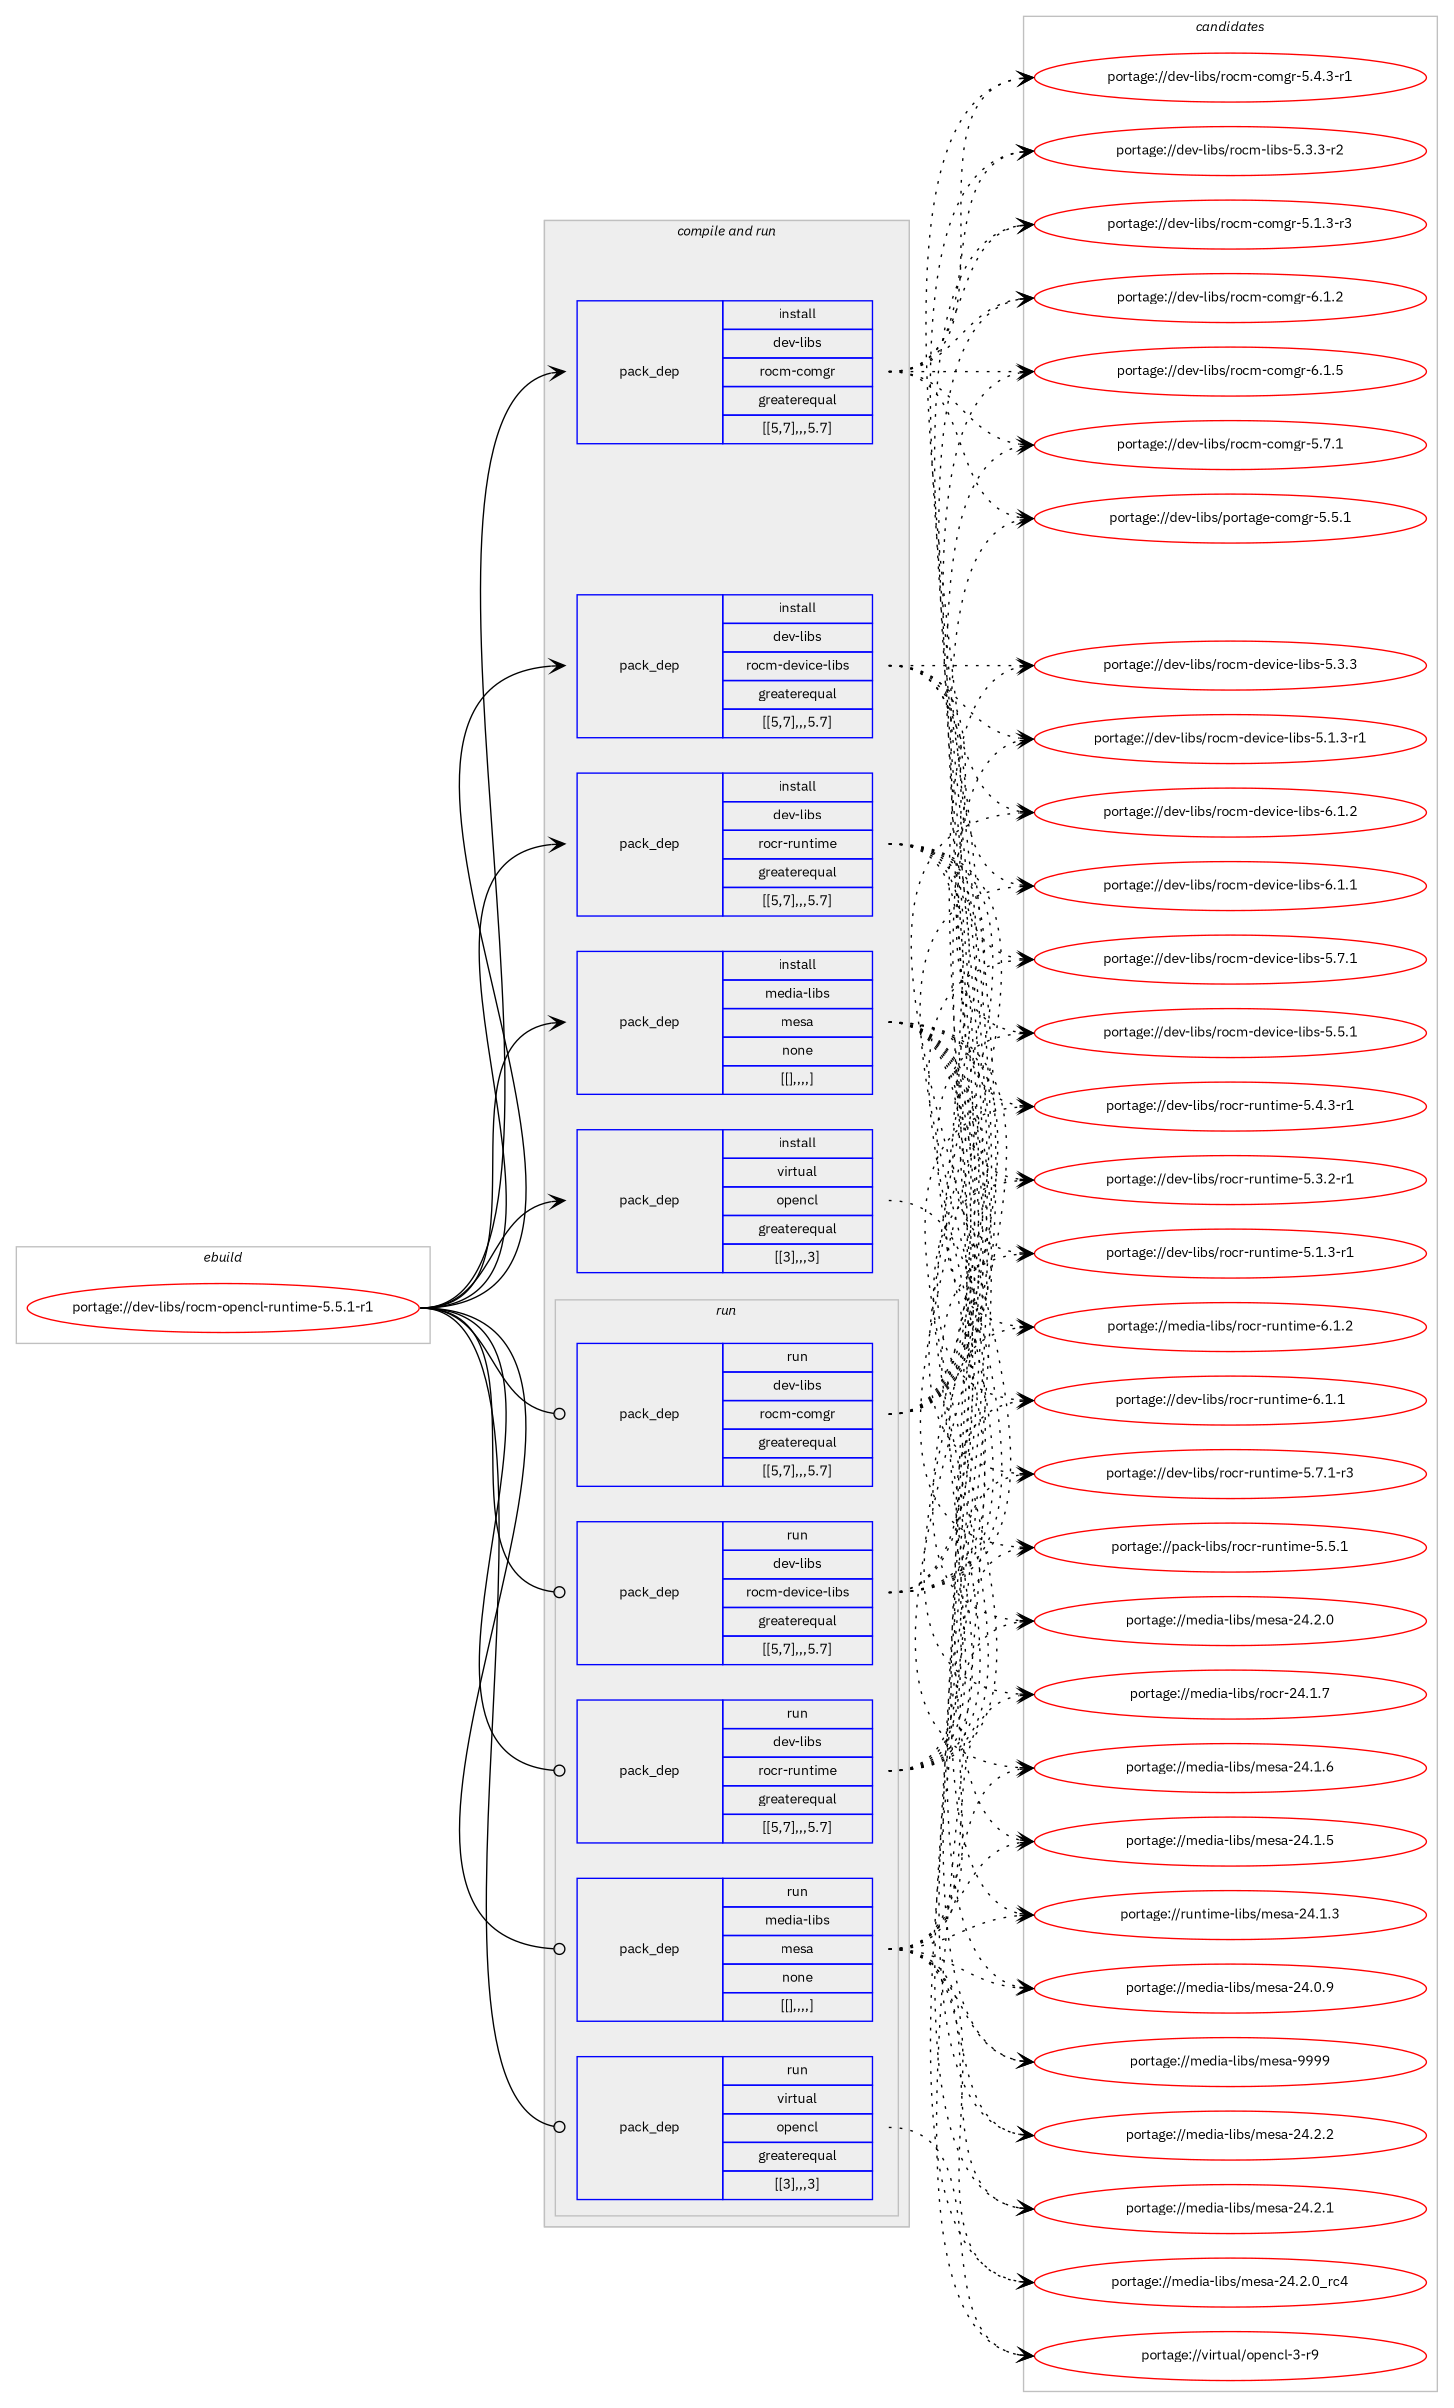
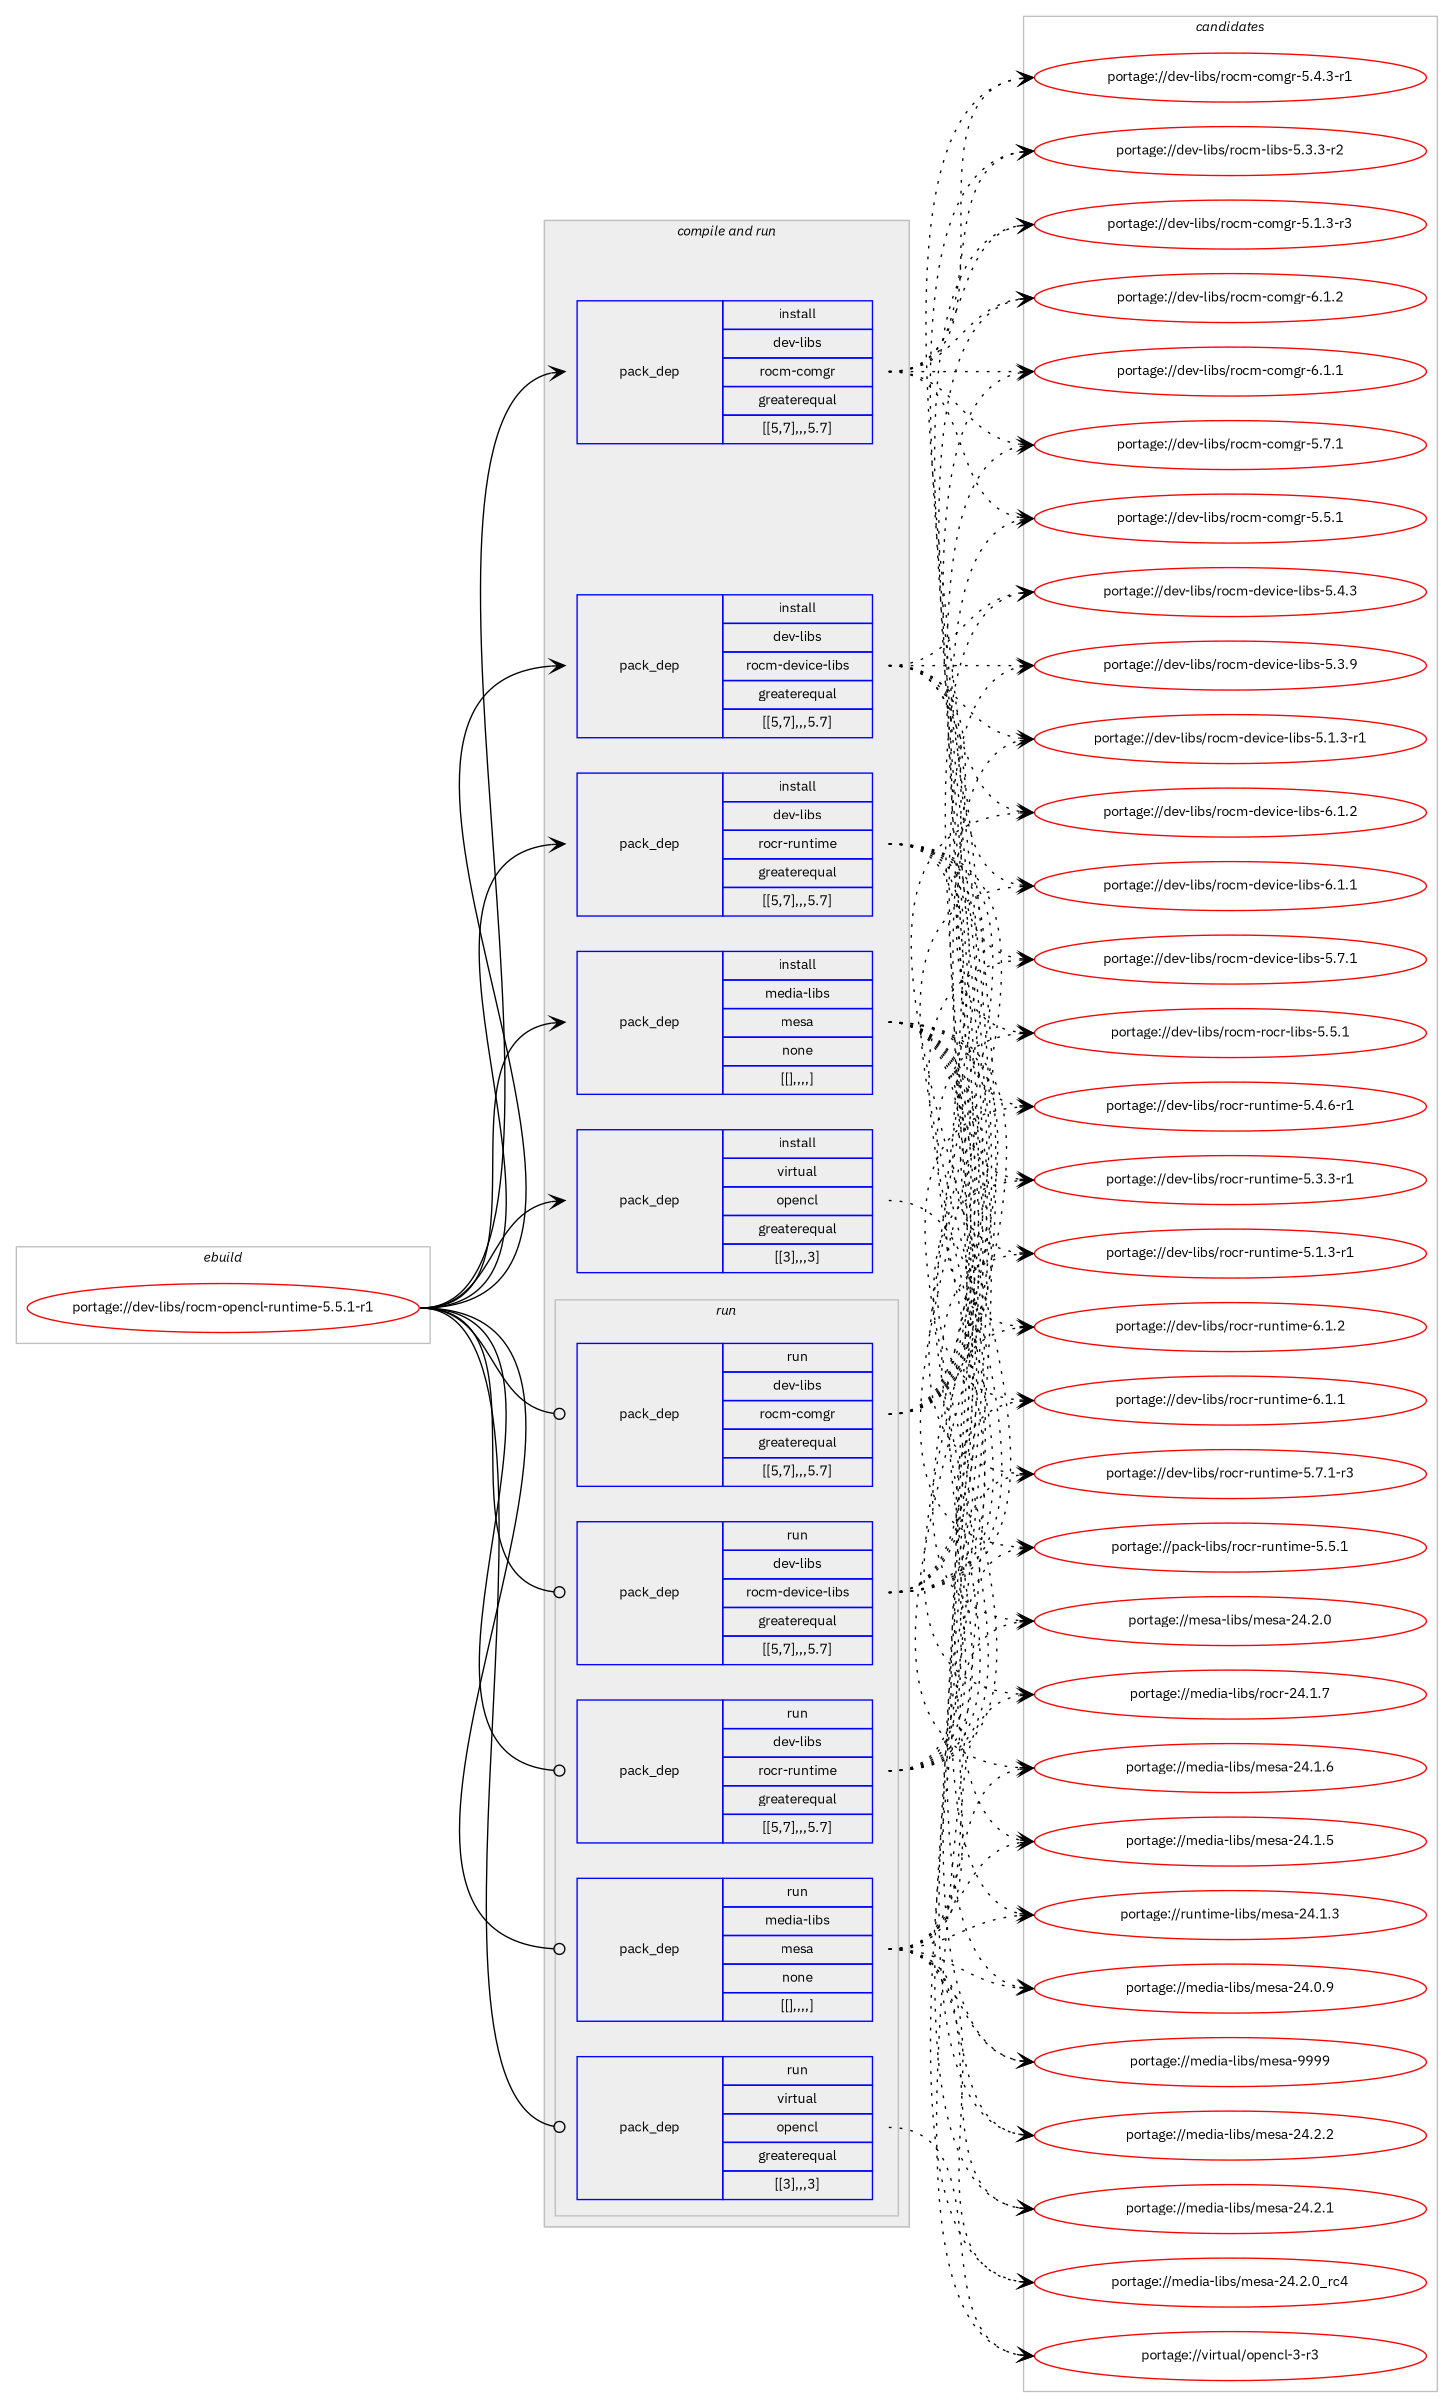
node "portage://dev-libs/rocm-comgr-6.1.5": label "portage://dev-libs/rocm-comgr-6.1.5" -> "portage://dev-libs/rocm-comgr-6.1.1"
node "portage://dev-libs/portage-comgr-5.5.1": label "portage://dev-libs/portage-comgr-5.5.1" -> "portage://dev-libs/rocm-comgr-5.5.1"
node "portage://dev-libs/rocm-device-libs-5.4.3": added
node "portage://dev-libs/rocm-device-libs-5.3.3": label "portage://dev-libs/rocm-device-libs-5.3.3" -> "portage://dev-libs/rocm-device-libs-5.3.9"
node "portage://dev-libs/rocm-device-libs-5.5.1": label "portage://dev-libs/rocm-device-libs-5.5.1" -> "portage://dev-libs/rocm-rocr-libs-5.5.1"
node "portage://dev-libs/rocr-runtime-5.4.3-r1": label "portage://dev-libs/rocr-runtime-5.4.3-r1" -> "portage://dev-libs/rocr-runtime-5.4.6-r1"
node "portage://dev-libs/rocr-runtime-5.3.2-r1": label "portage://dev-libs/rocr-runtime-5.3.2-r1" -> "portage://dev-libs/rocr-runtime-5.3.3-r1"
node "portage://media-libs/rocr-runtime-6.1.2": label "portage://media-libs/rocr-runtime-6.1.2" -> "portage://dev-libs/rocr-runtime-6.1.2"
node "portage://media-libs/mesa-24.2.0": label "portage://media-libs/mesa-24.2.0" -> "portage://mesa-libs/mesa-24.2.0"
node "portage://virtual/opencl-3-r9": label "portage://virtual/opencl-3-r9" -> "portage://virtual/opencl-3-r3"
